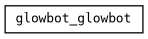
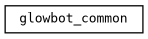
node "glowbot_glowbot": label "glowbot_glowbot" -> "glowbot_common"
